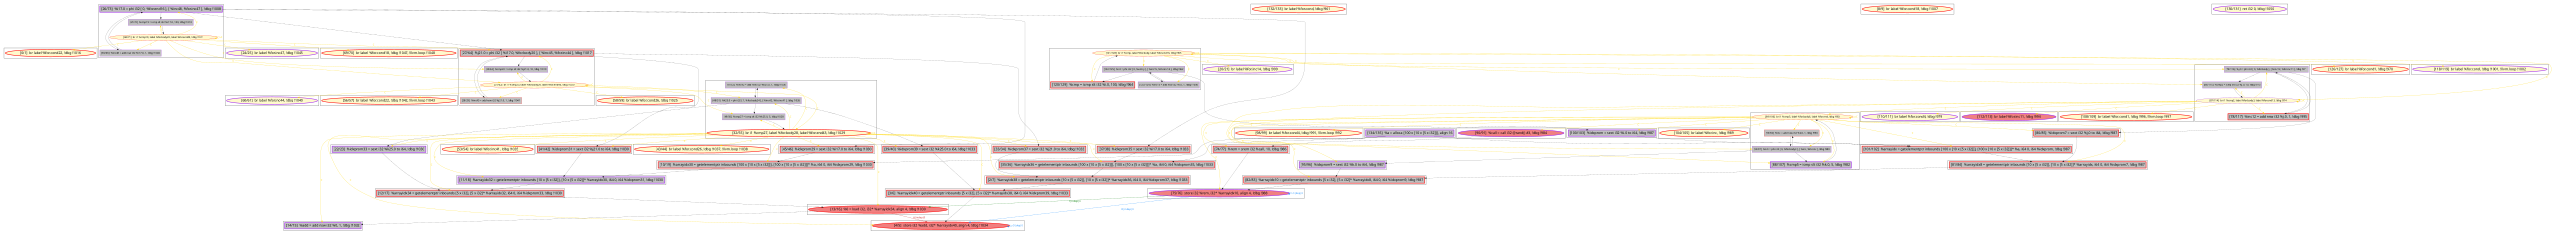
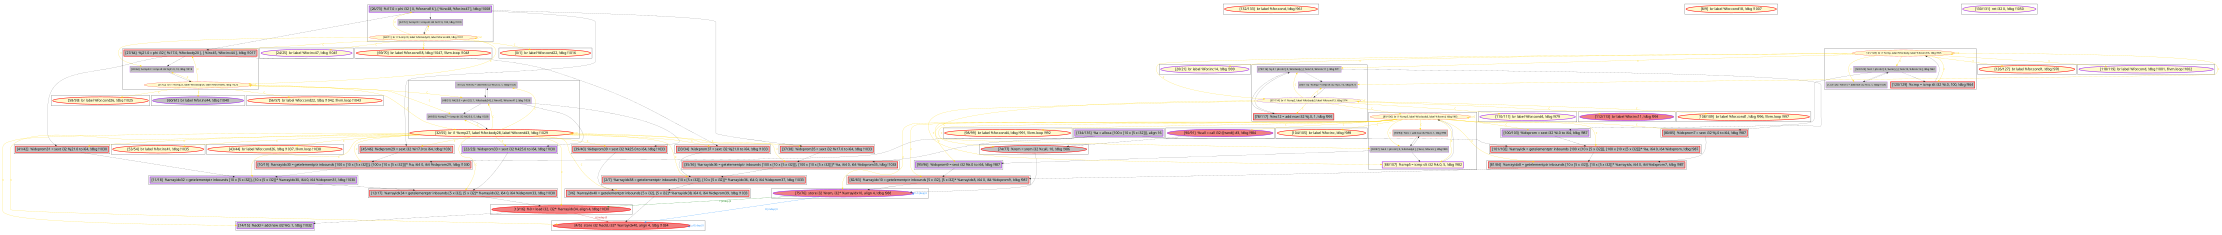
node "[65/66]  %inc48 = add nsw i32 %i17.0, 1, !dbg !1046": removed
node "[60/61]  br label %for.inc44, !dbg !1040": fillcolor lemonchiffon -> grey
node "[28/29]  %inc45 = add nsw i32 %j21.0, 1, !dbg !1041": removed
node "[74/77]  %rem = srem i32 %call, 10, !dbg !986": shape box -> ellipse
node "[88/107]  %cmp5 = icmp slt i32 %k.0, 5, !dbg !982": fillcolor grey -> lemonchiffon
